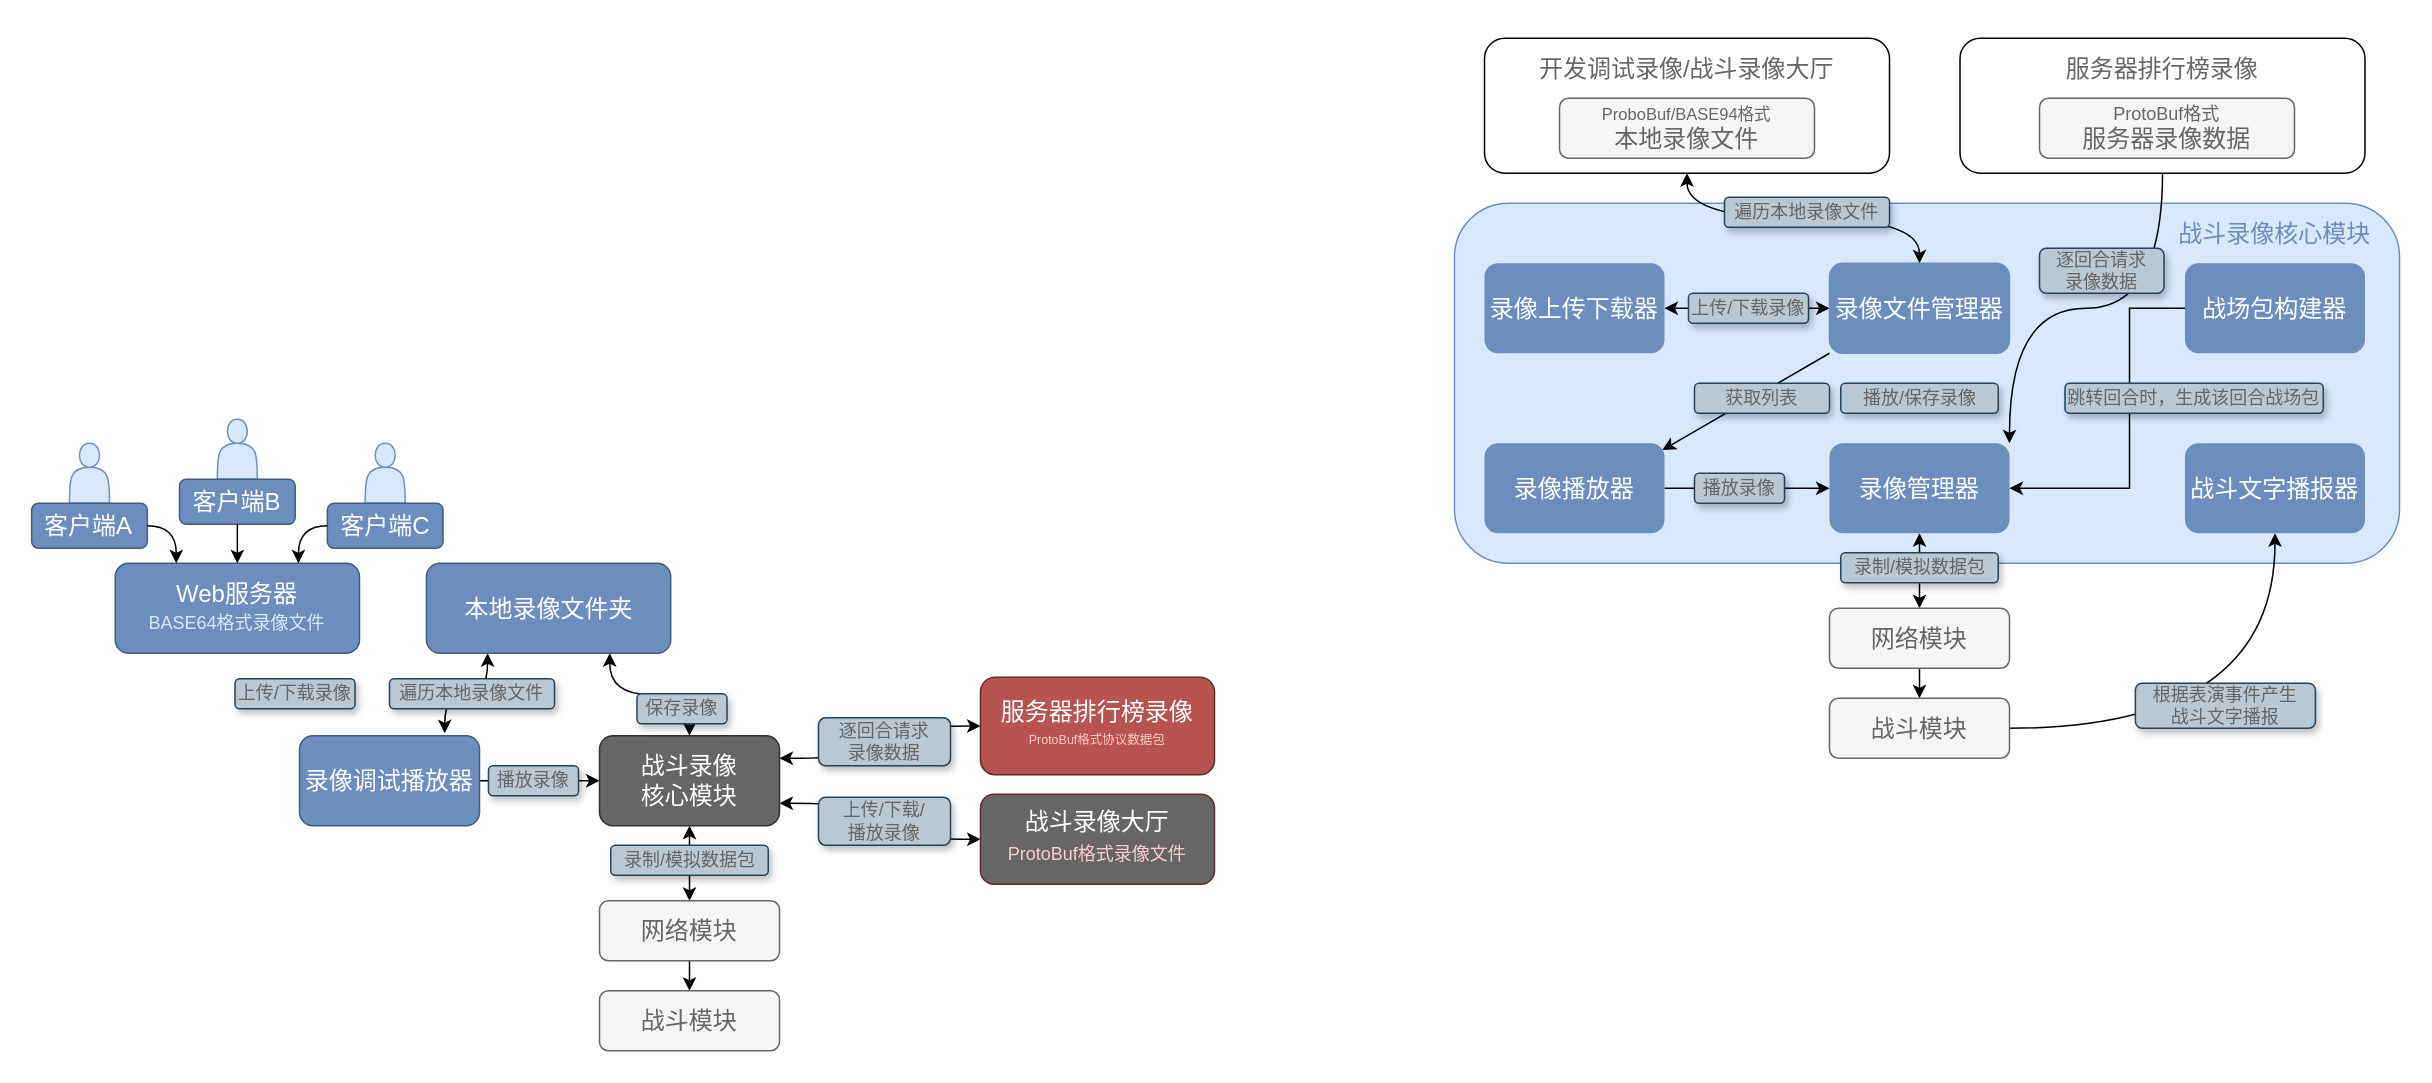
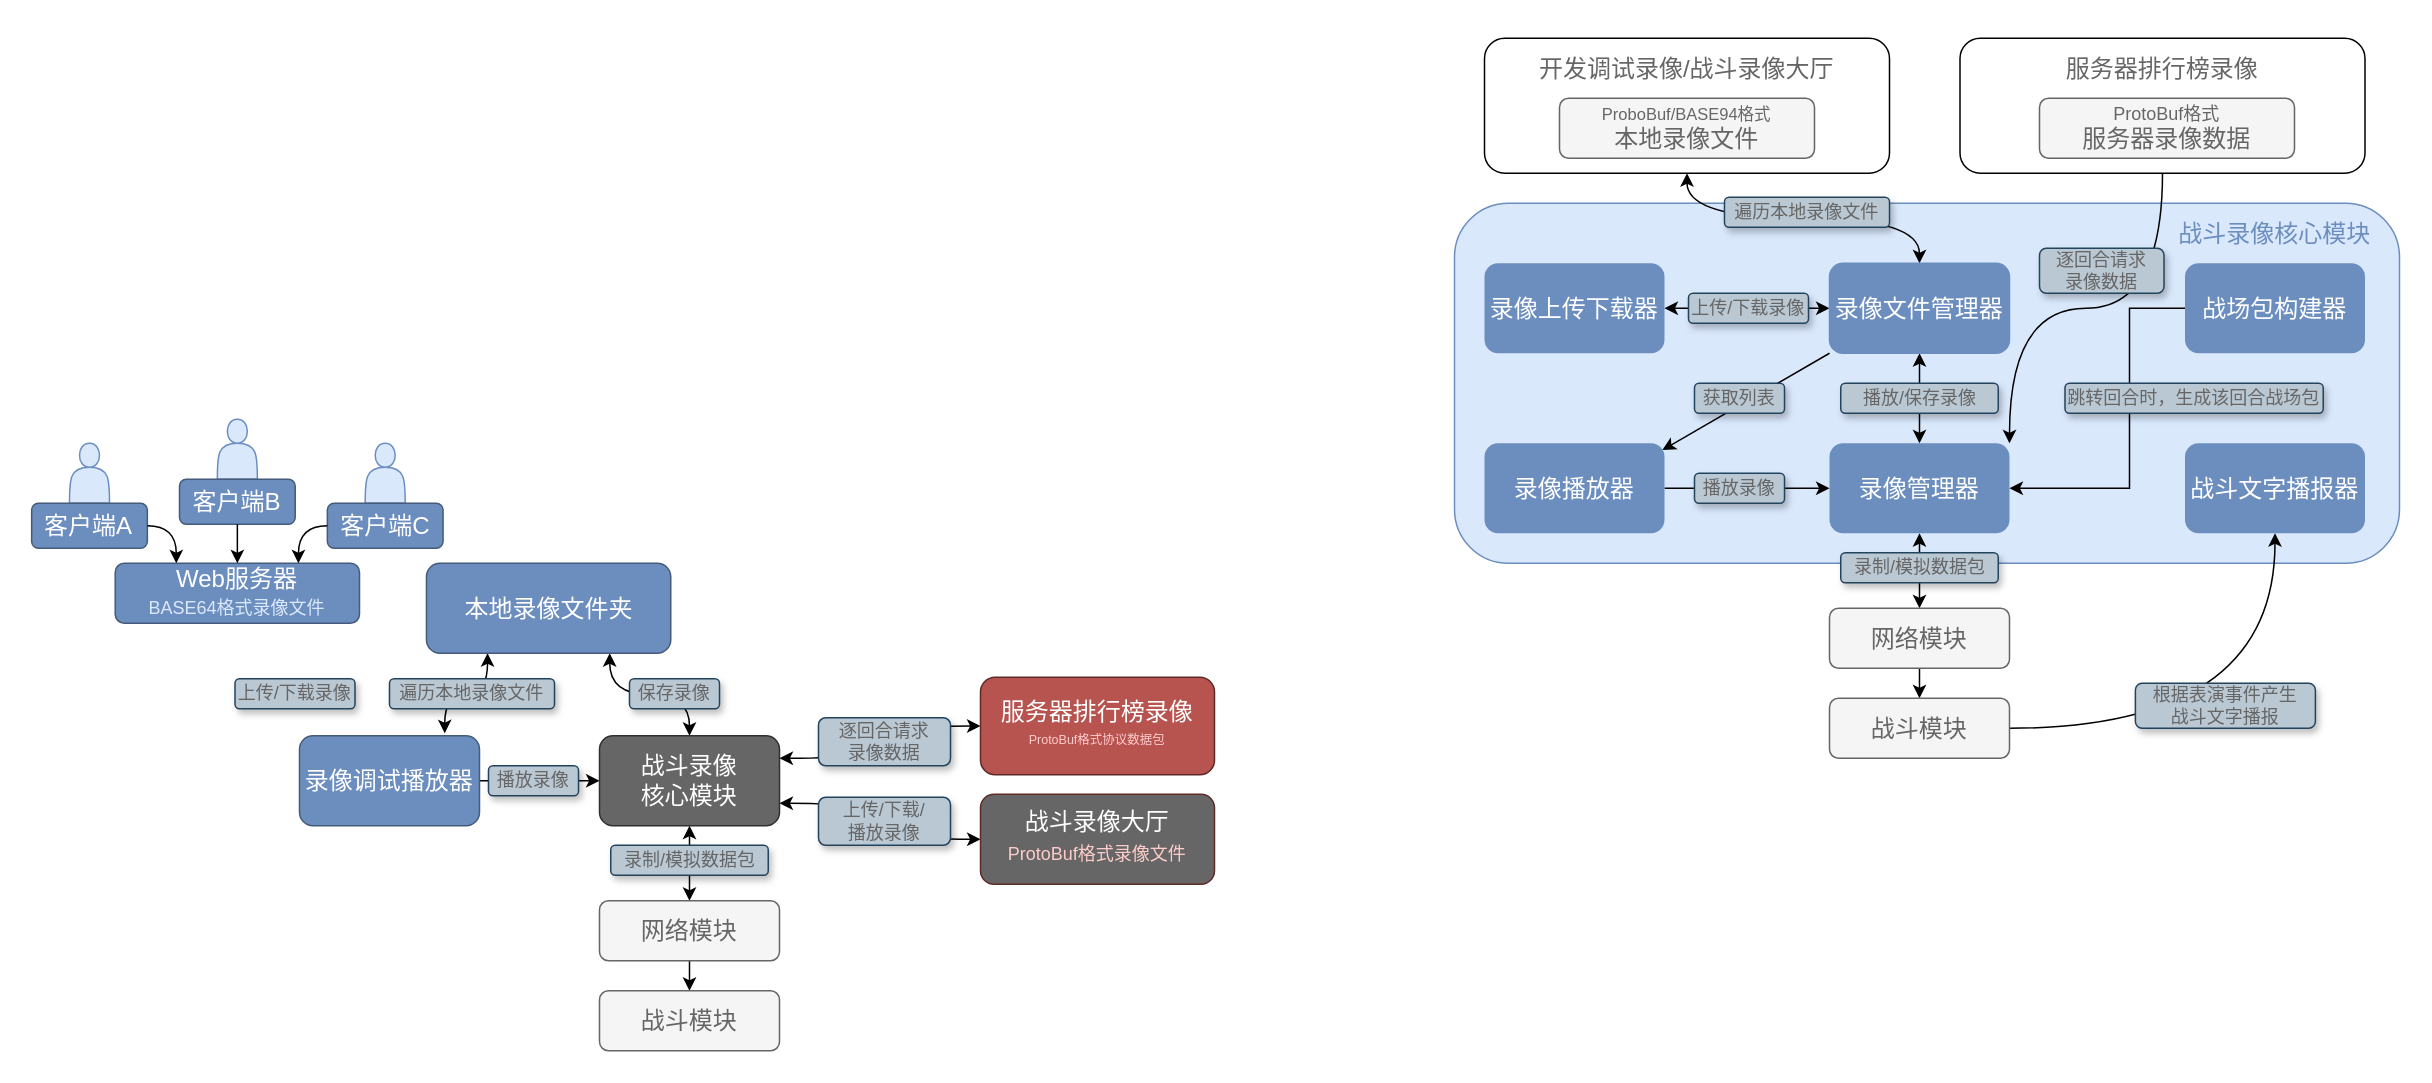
node "获取列表": size 135x30 -> 90x30
edge "录像文件管理器" -- "录像管理器": added
node "Web服务器 BASE64格式录像文件": size 244x90 -> 244x60
node "保存录像": moved (682, 709) -> (674, 694)
